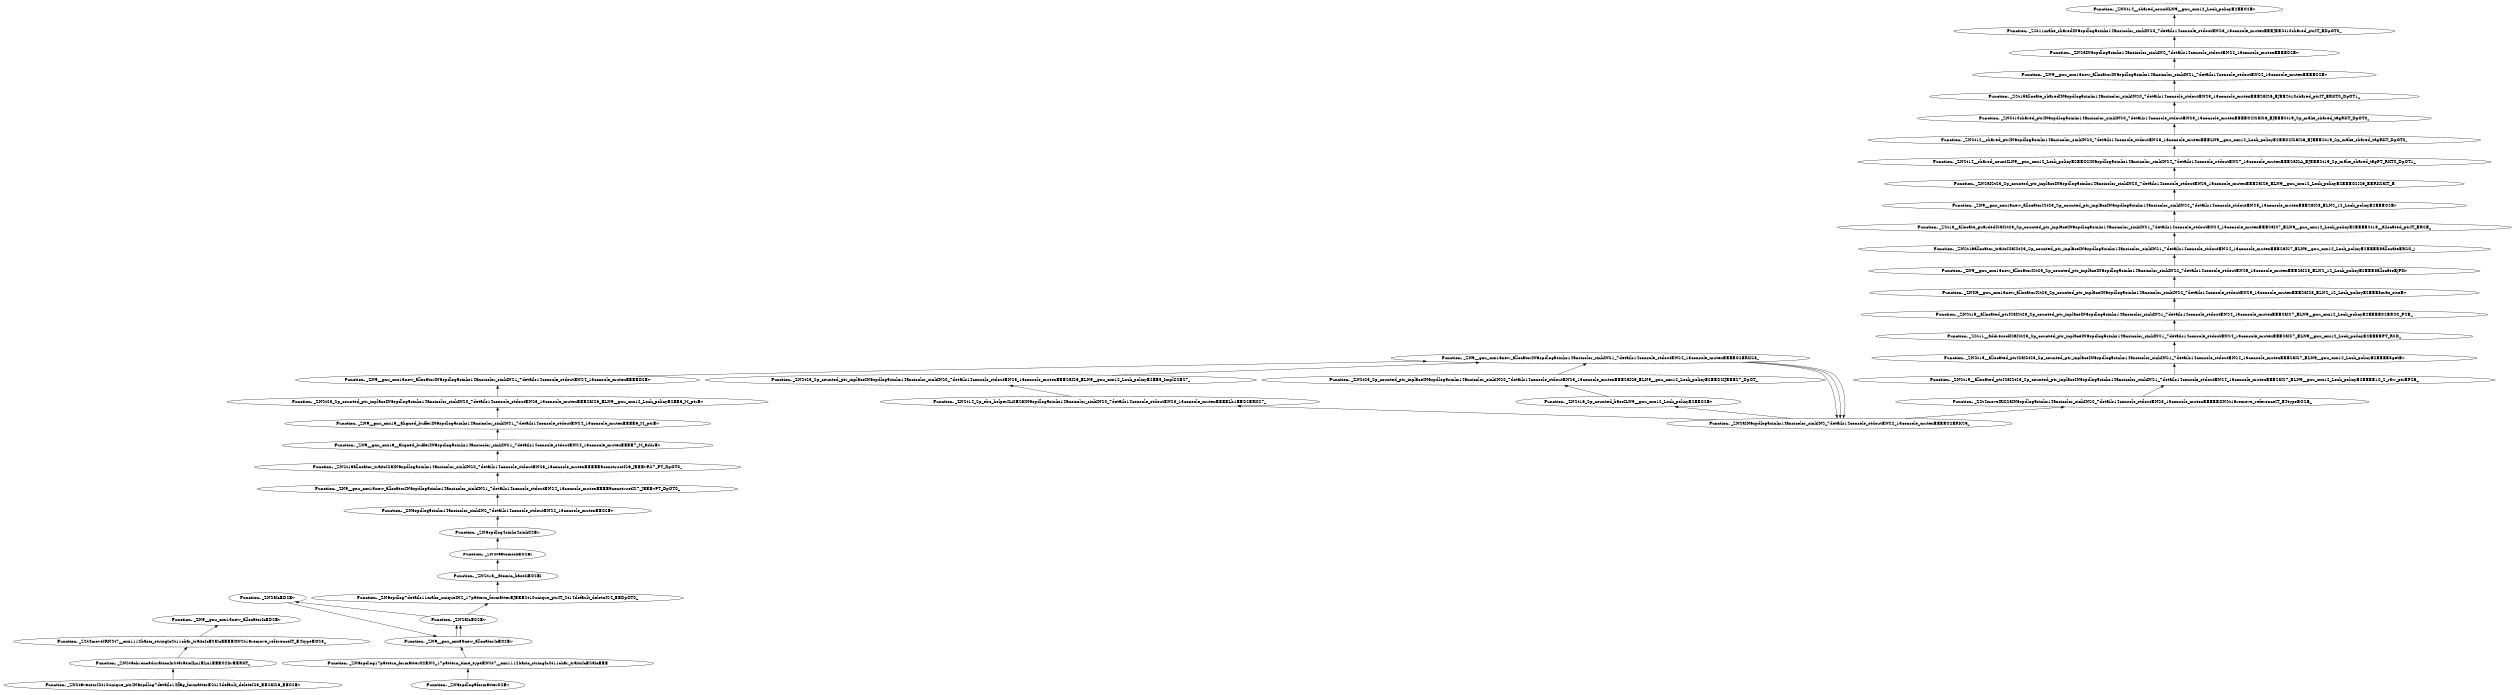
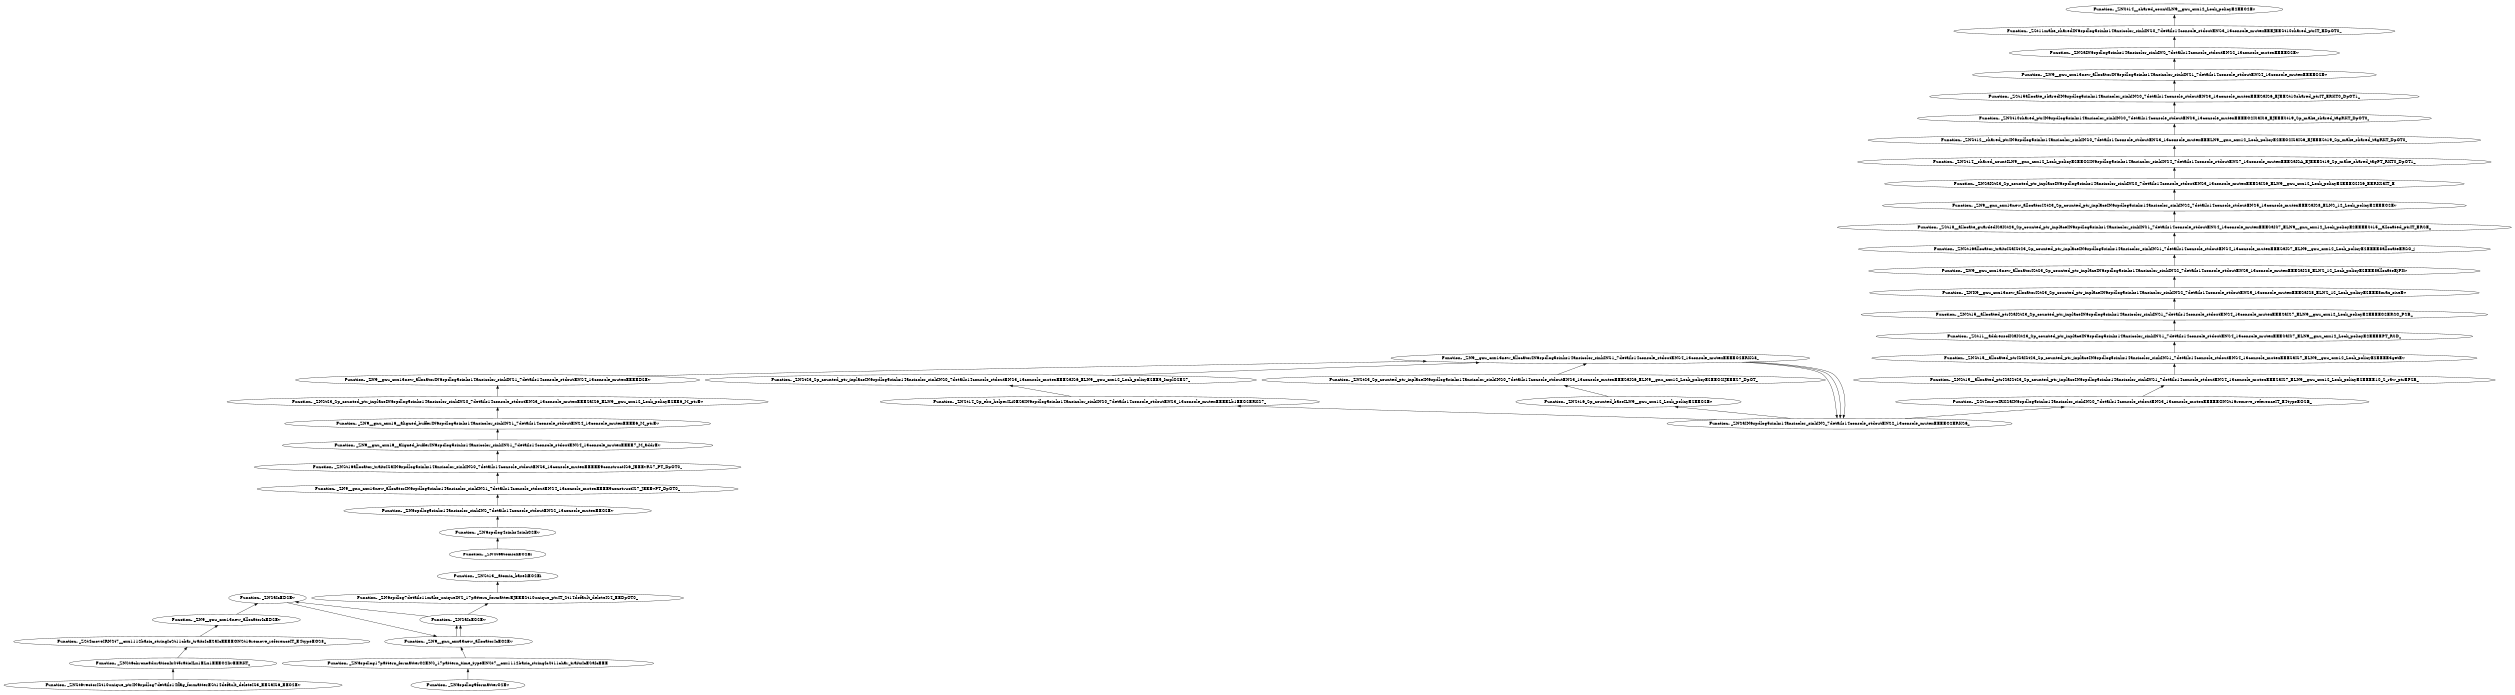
edge "Function- _ZNSt13__atomic_baseIiEC2Ei" -> "Function- _ZNSt6atomicIiEC2Ei": removed
edge "Function- _ZN9__gnu_cxx13new_allocatorIcED2Ev" -> "Function- _ZNSaIcED2Ev": added
